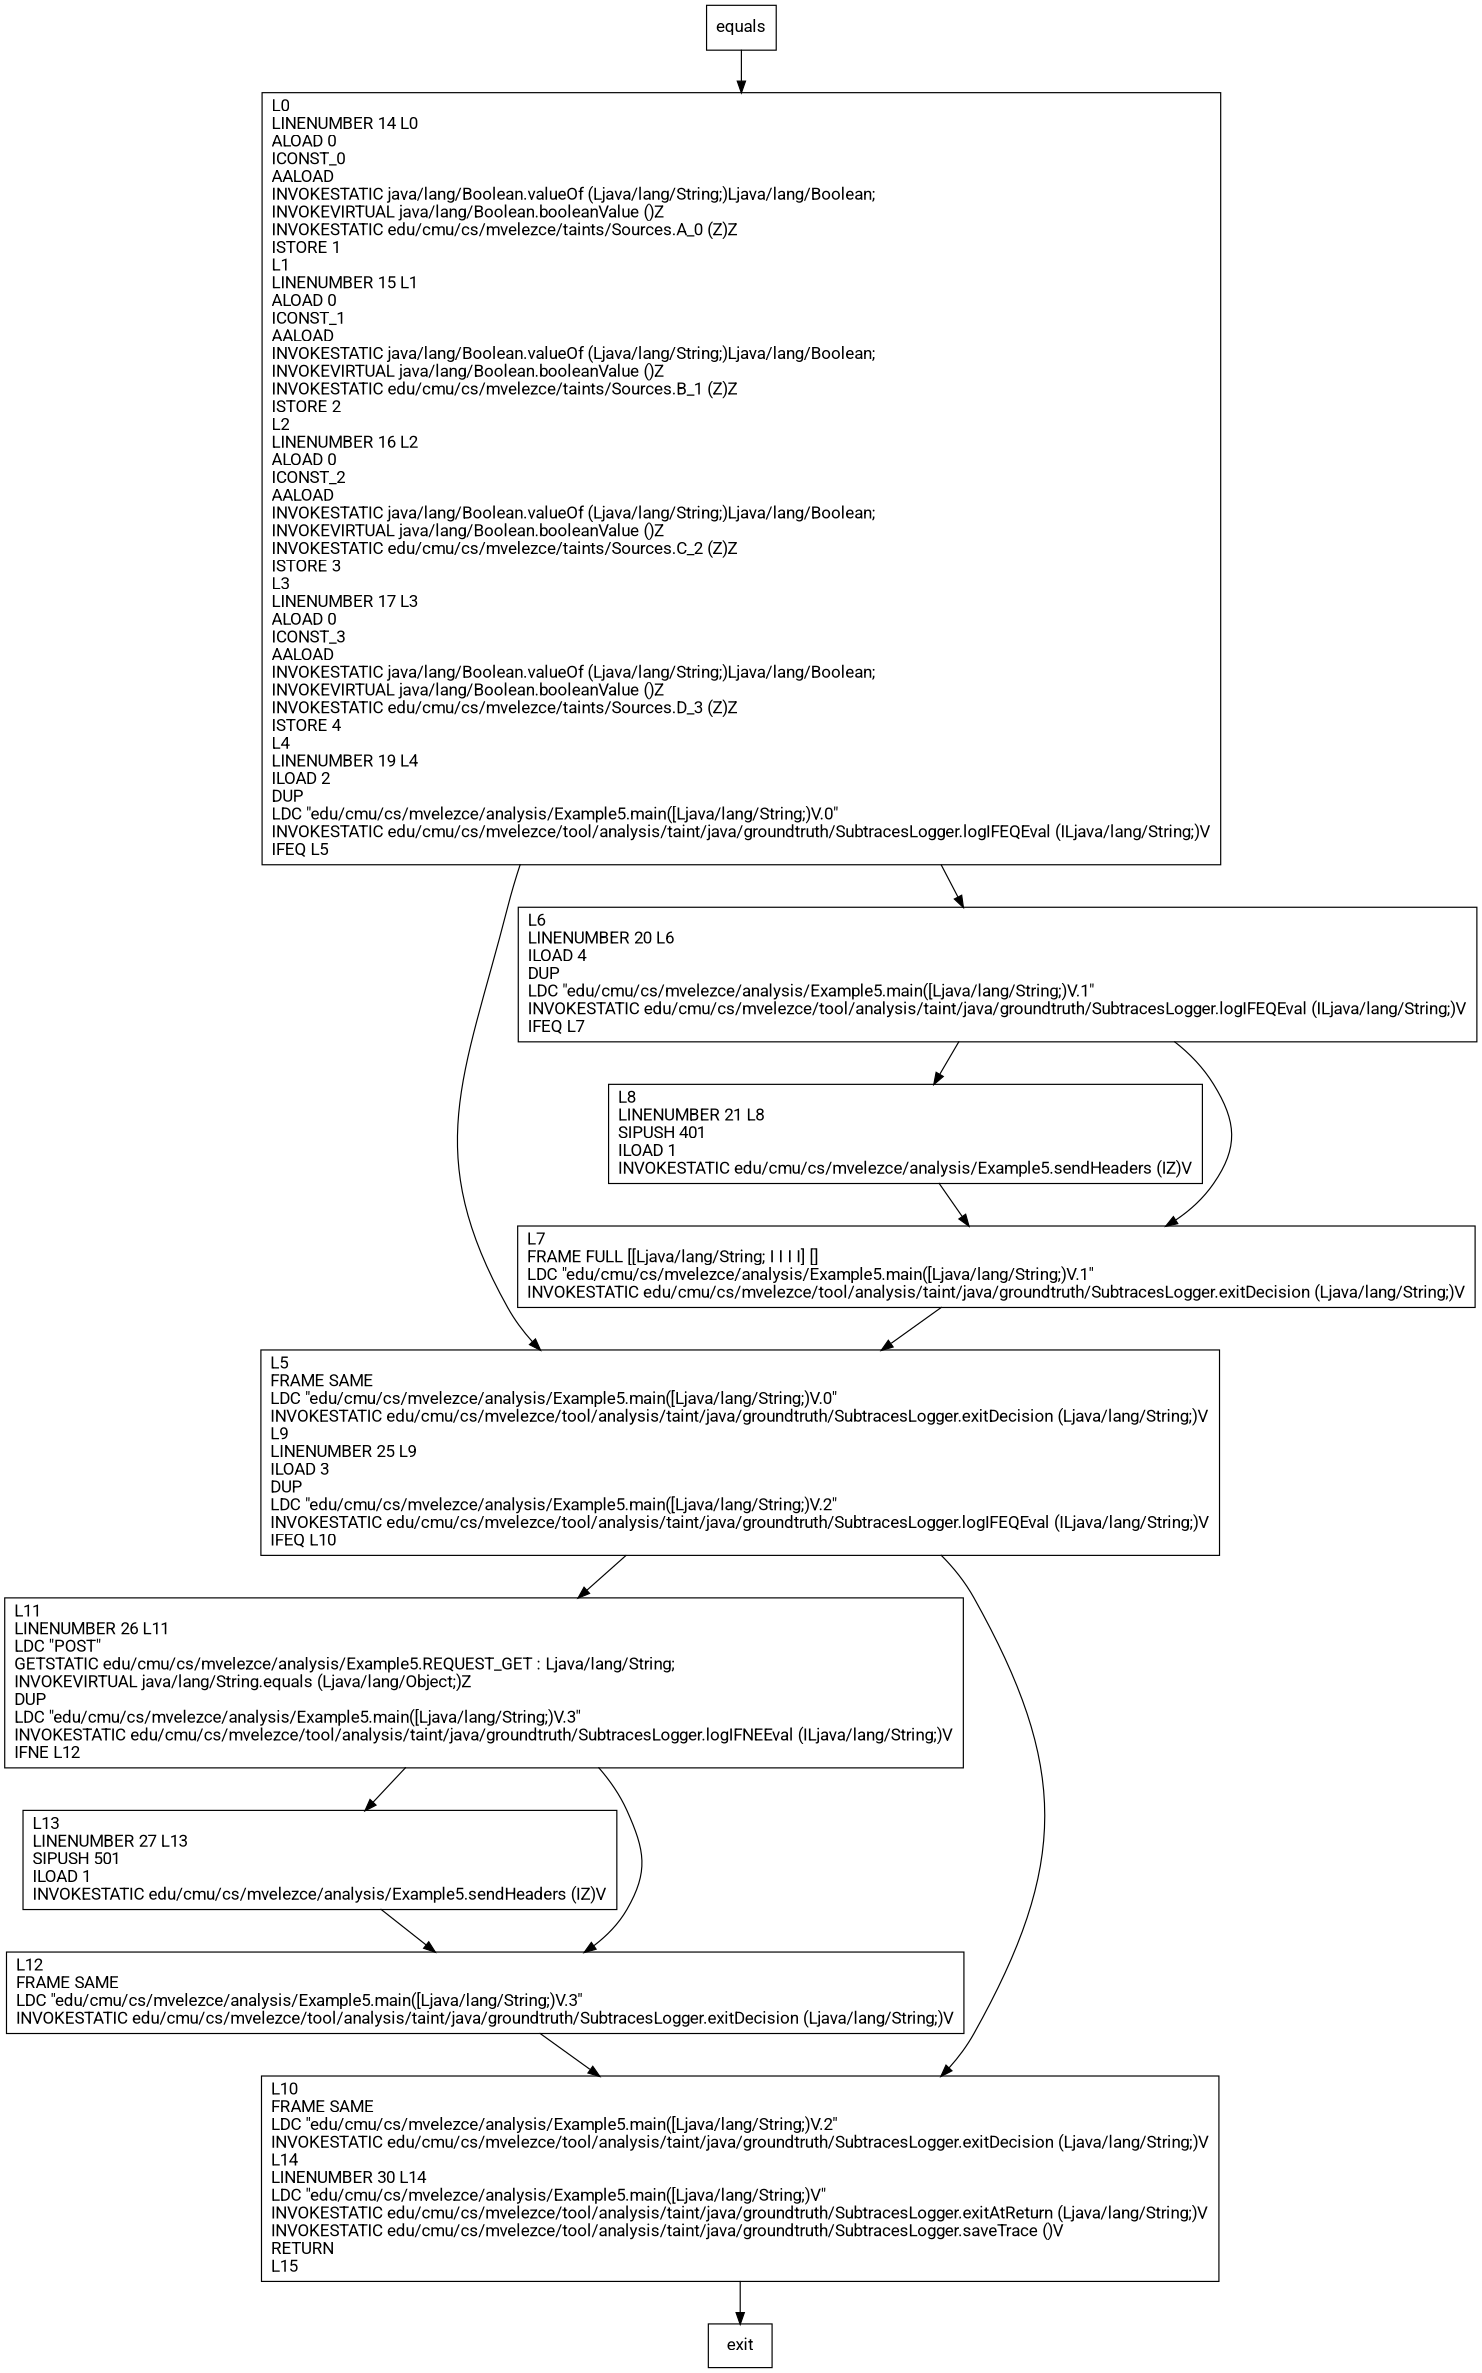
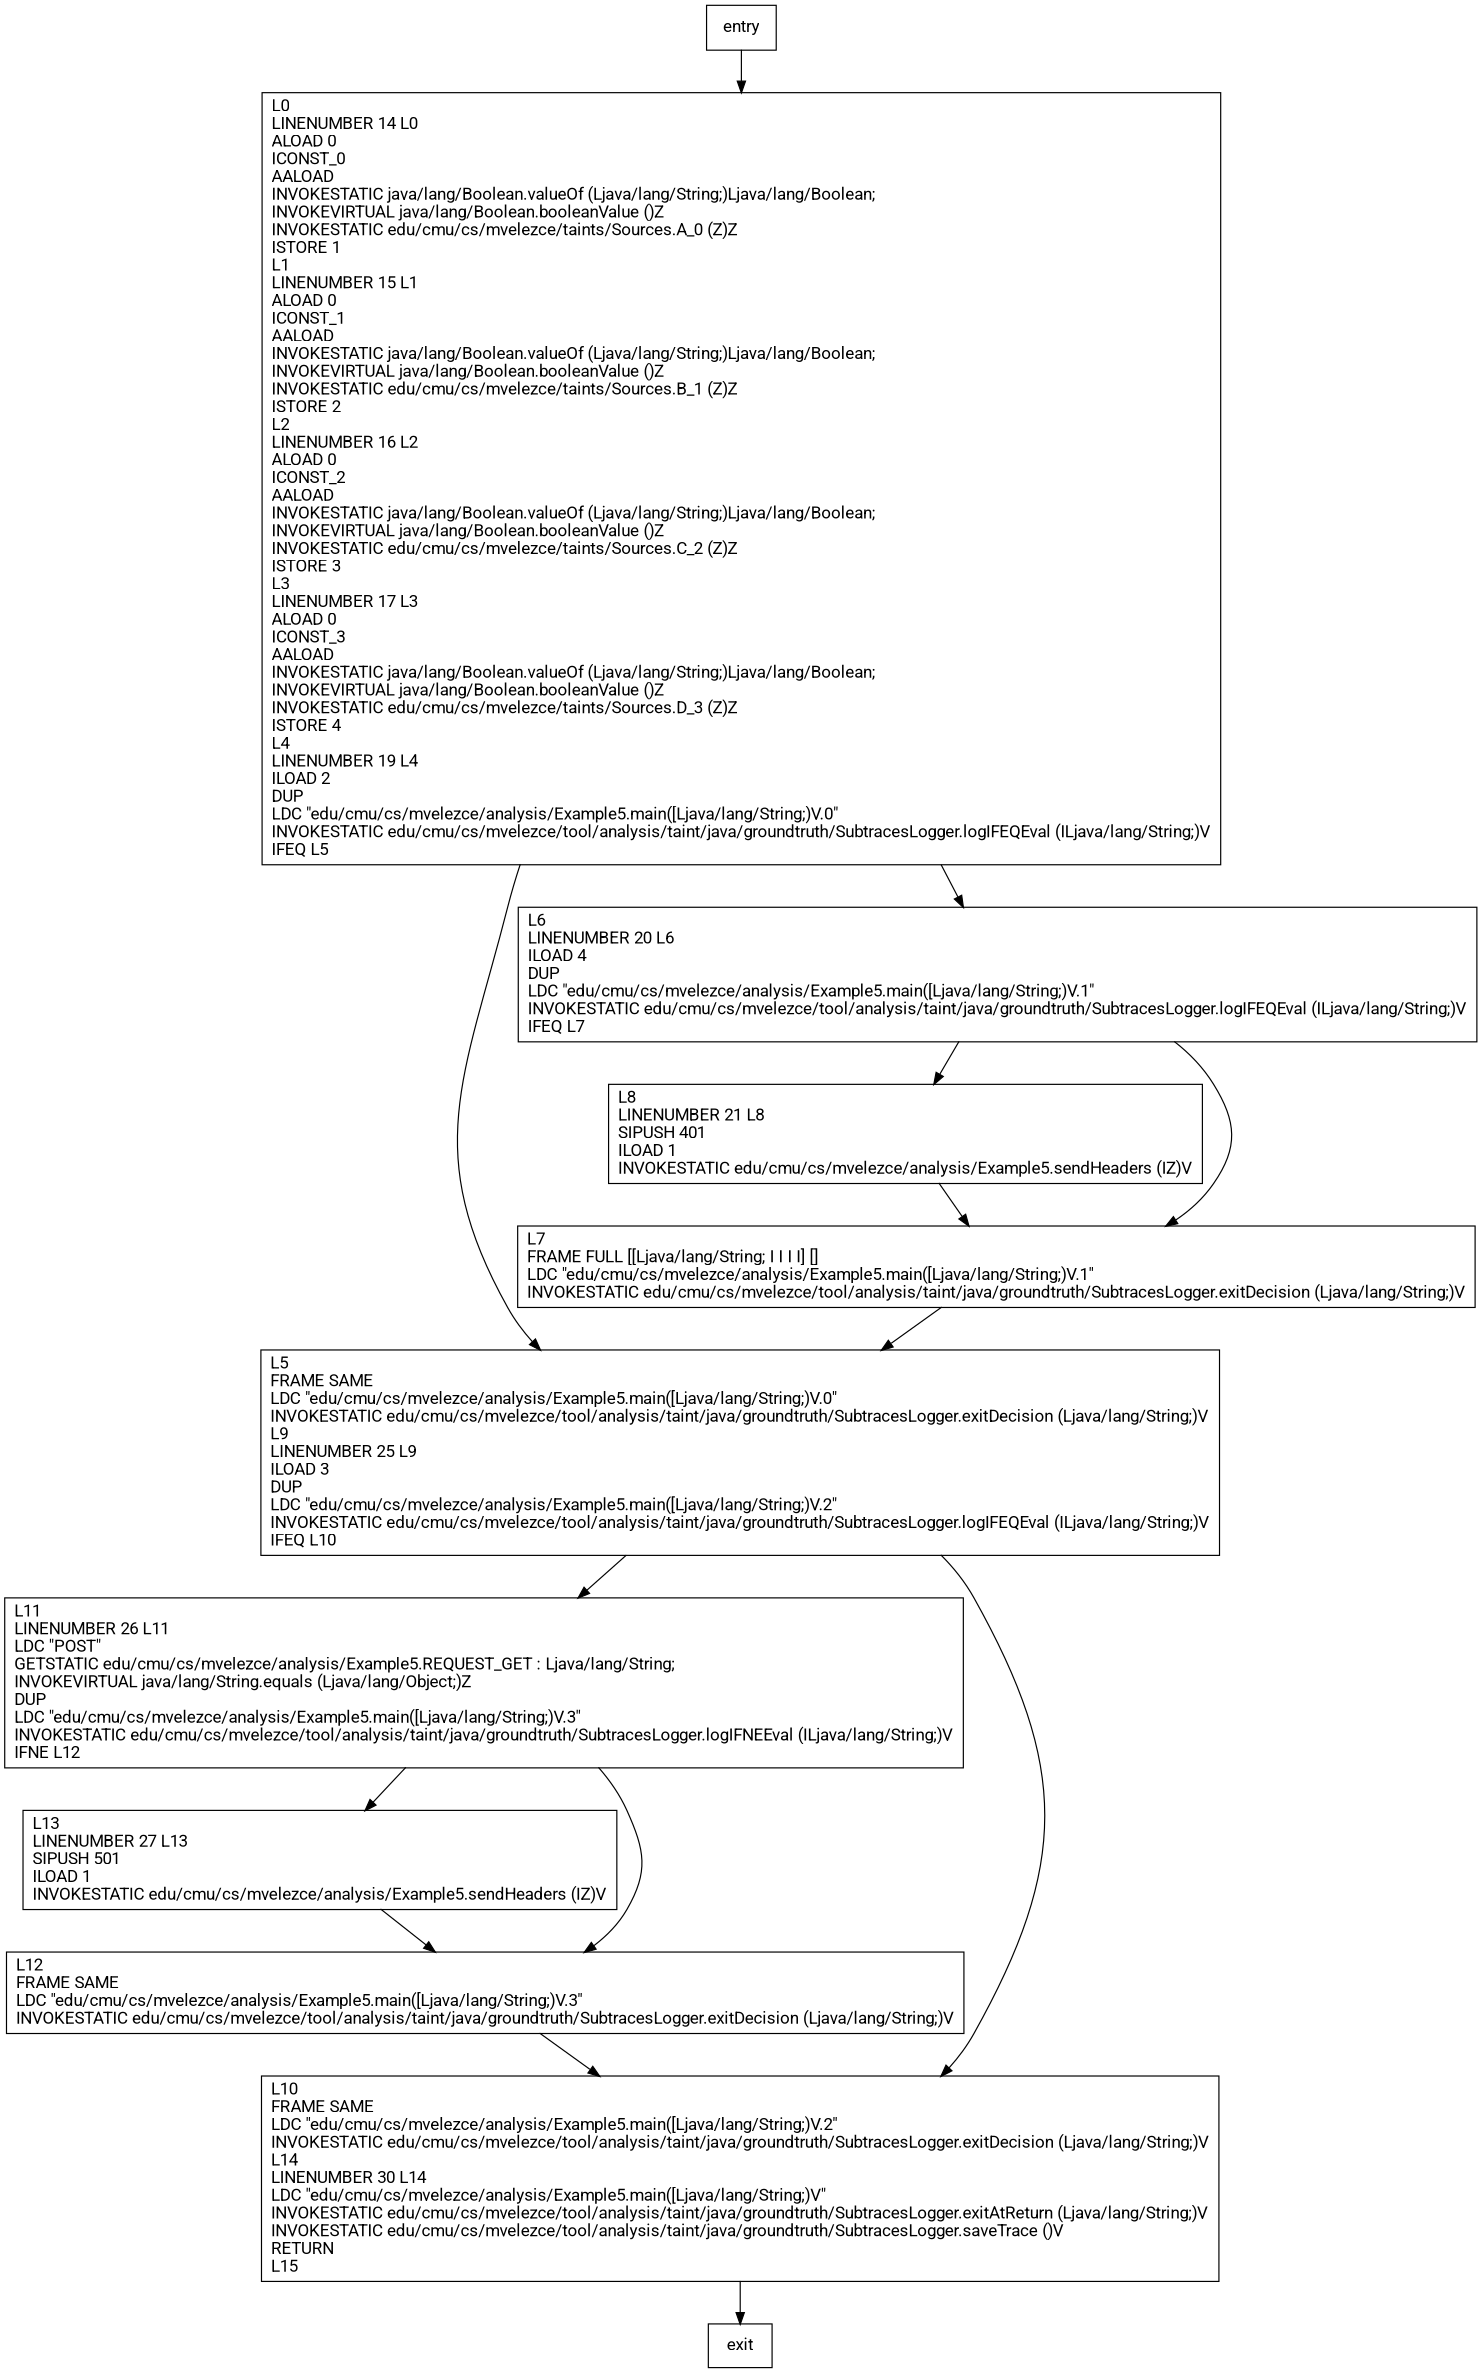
node "equals": label "equals" -> "entry"
